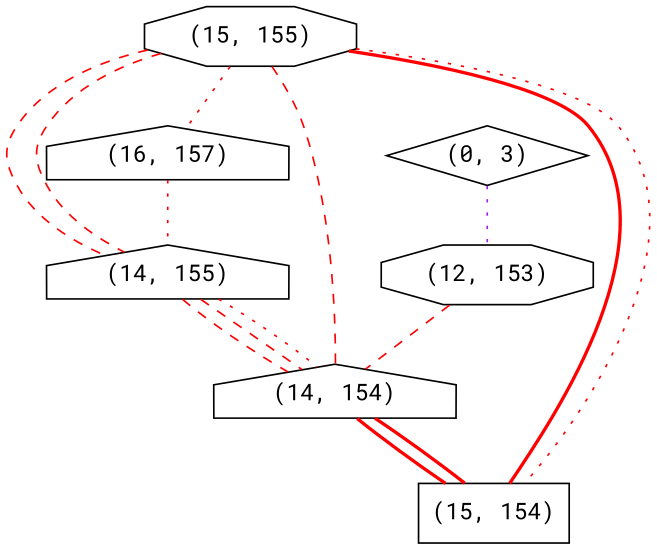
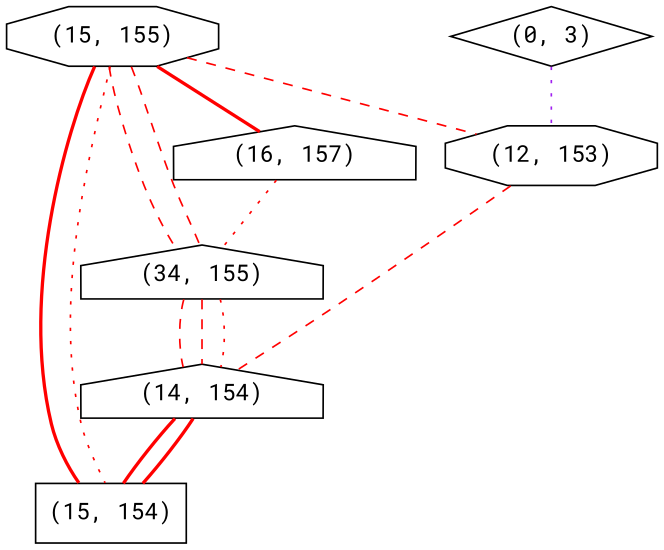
edge "(15, 155)" -- "(16, 157)": style dotted -> bold
edge "(15, 155)" -- "(14, 154)": now "(15, 155)" -- "(12, 153)"
node "(14, 155)": label "(14, 155)" -> "(34, 155)"
